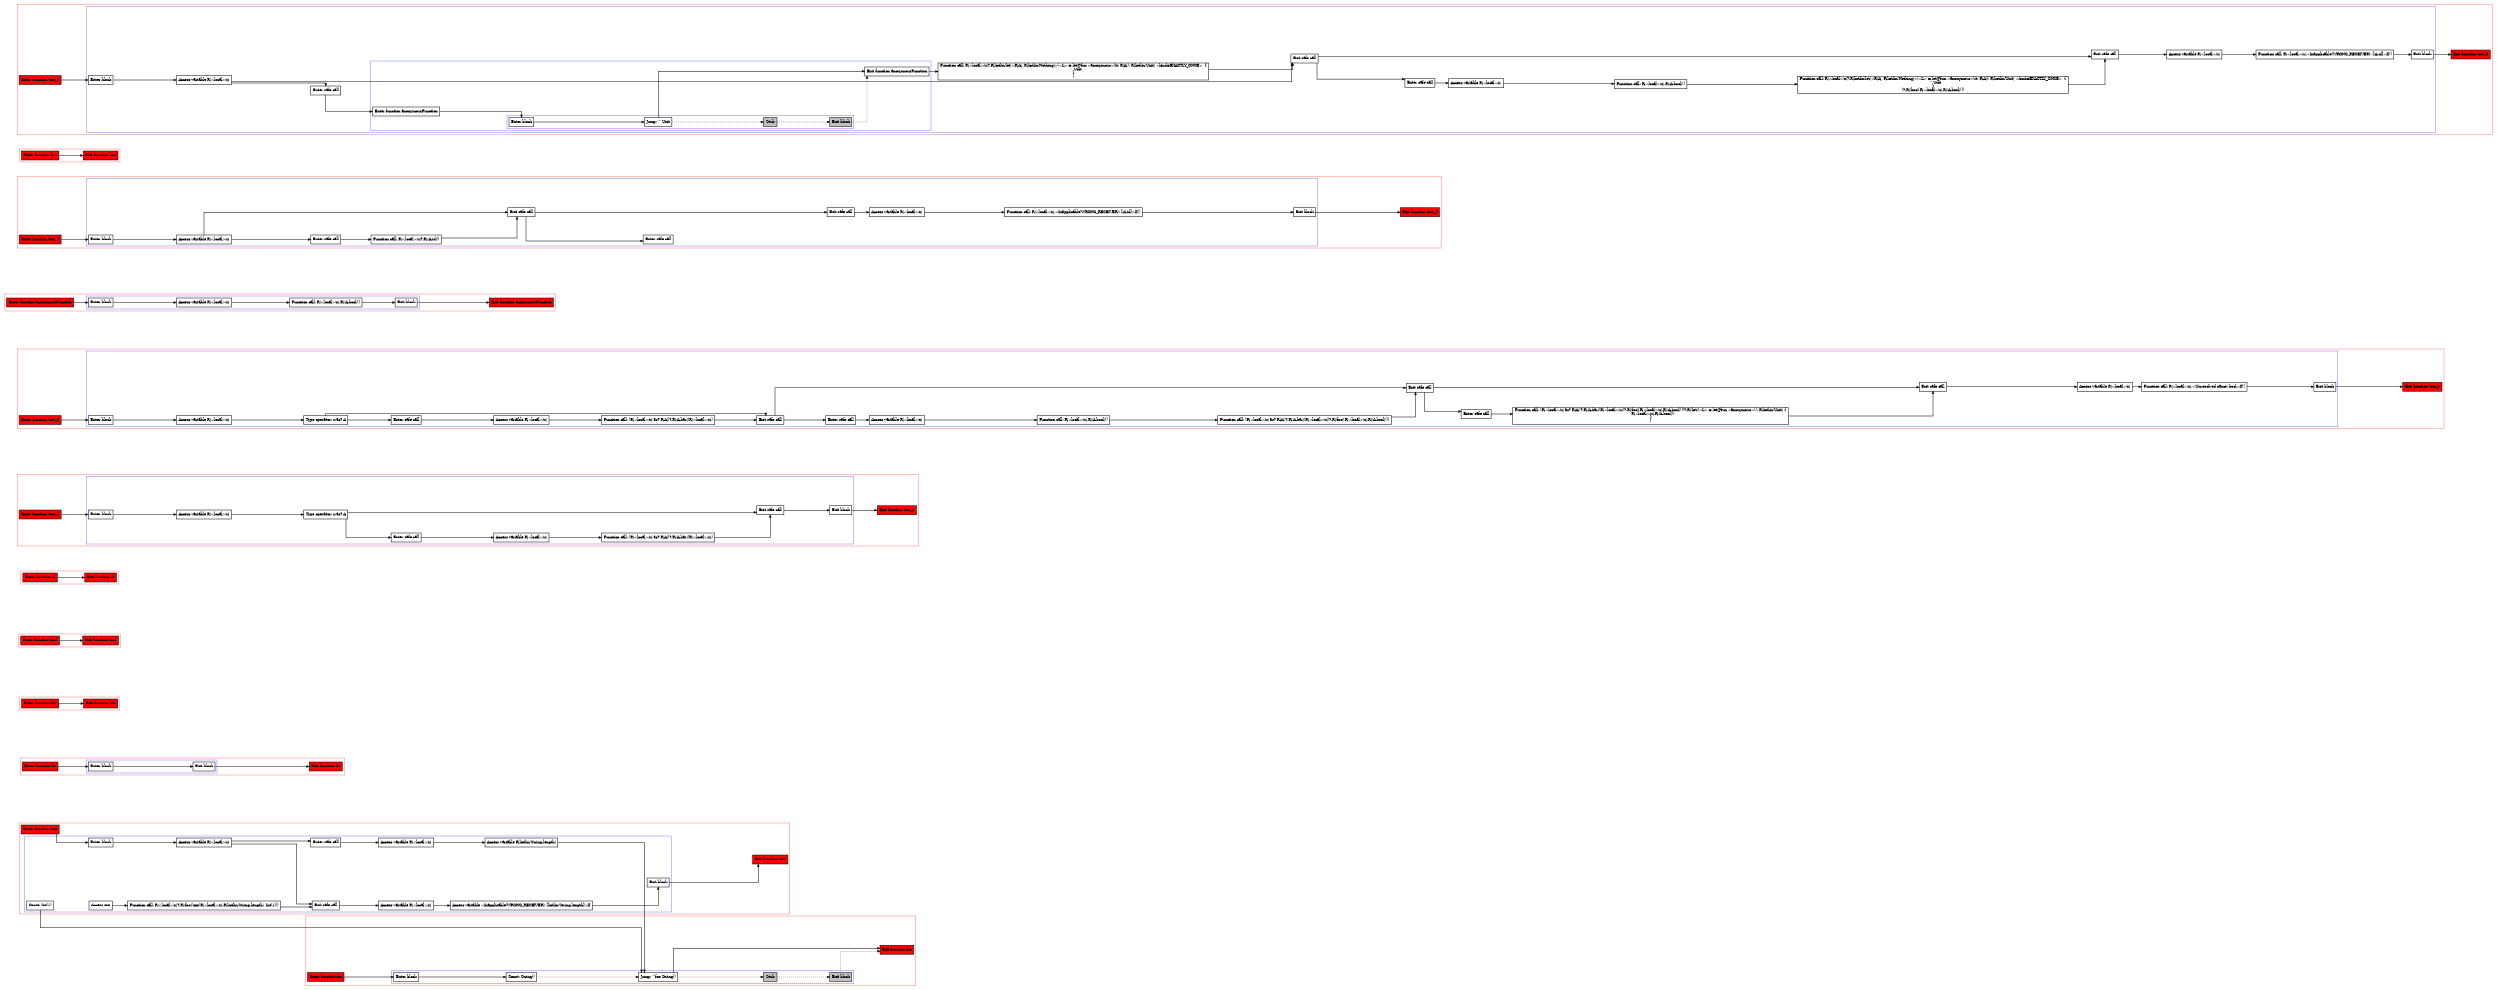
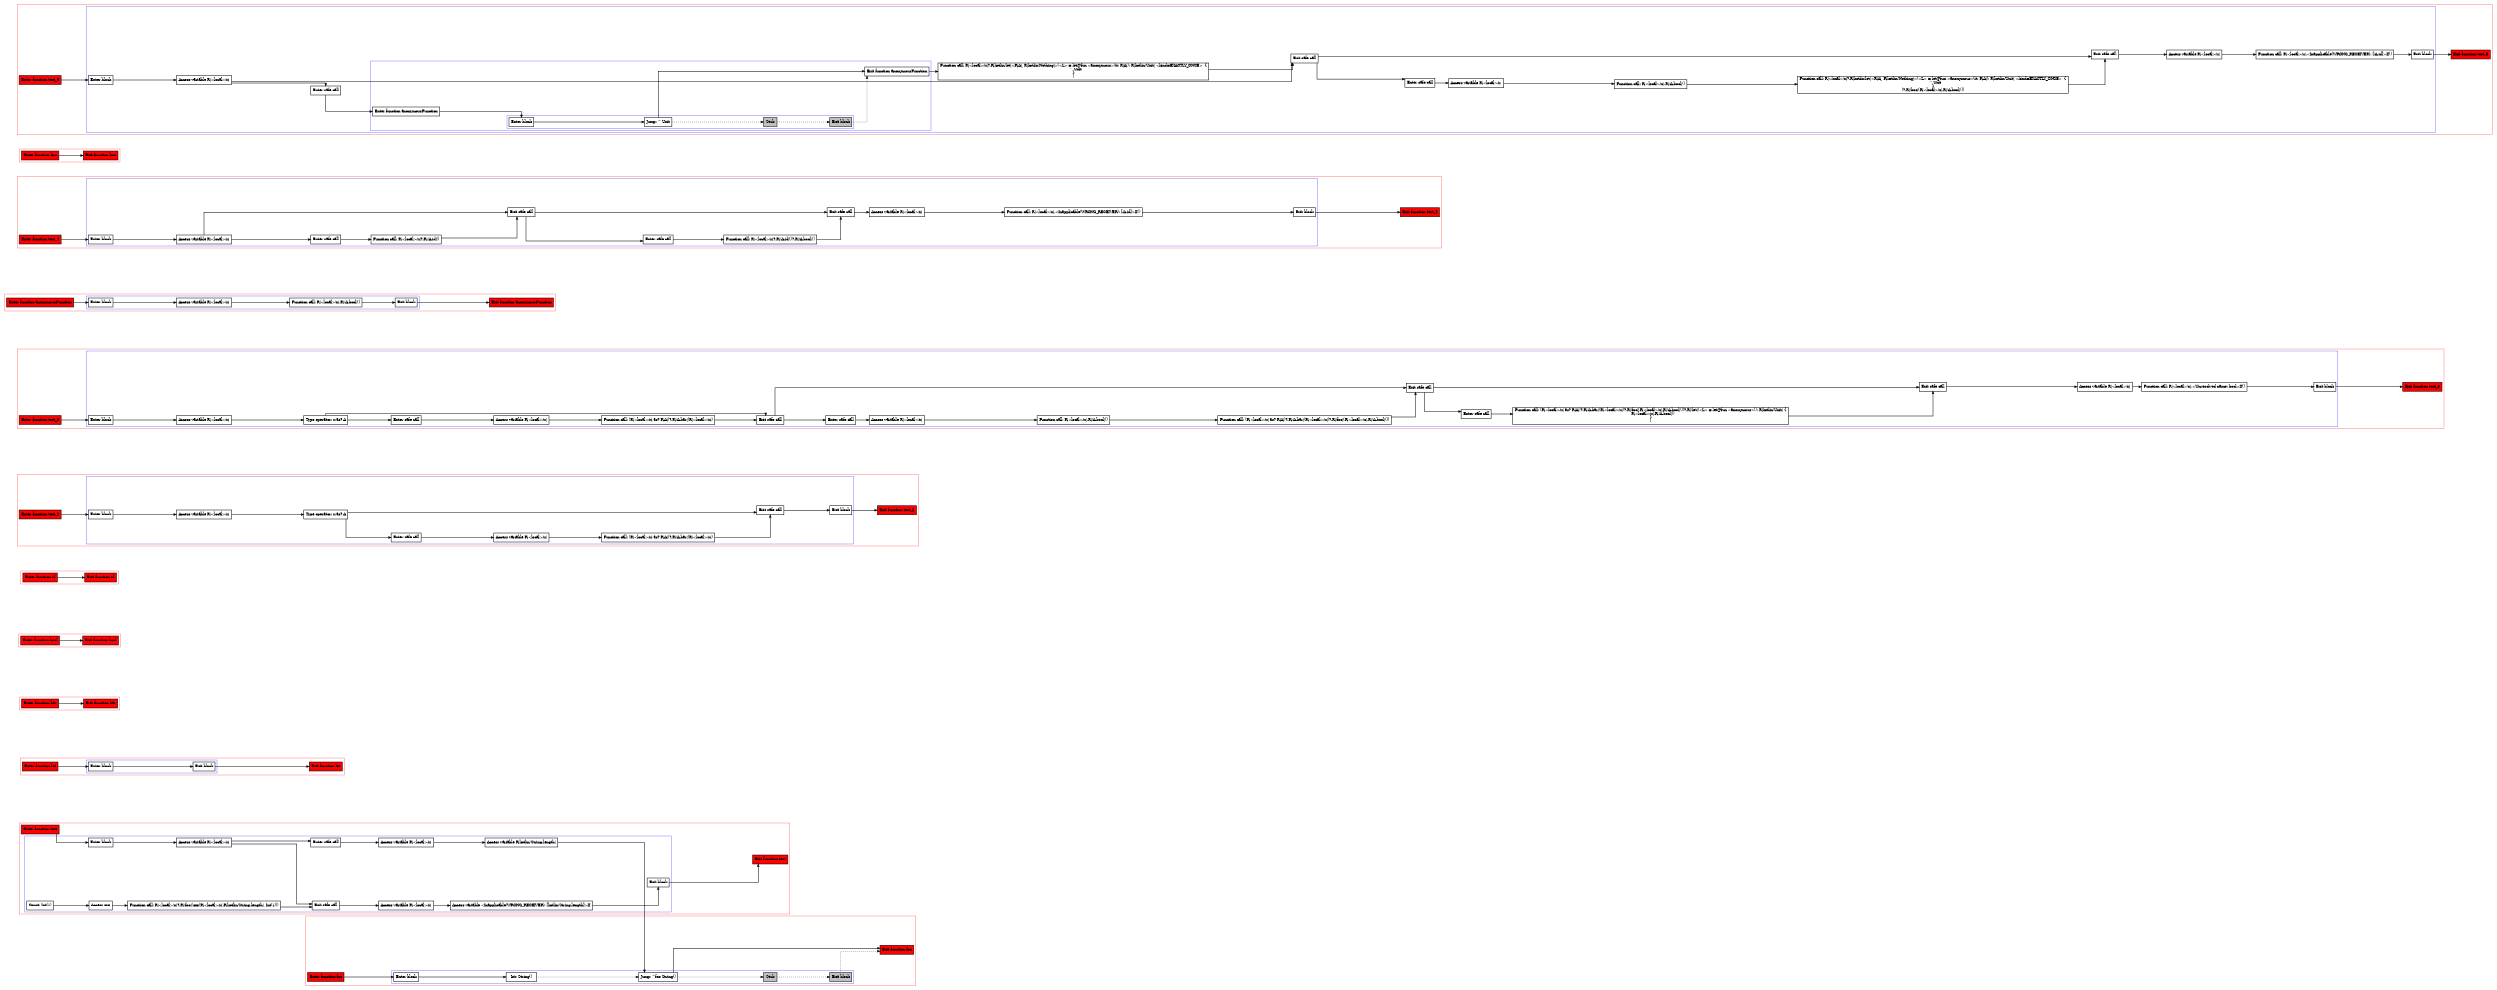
node "Function call: R|<local>/x|?.R|/A.id|()?.R|/A.bool|()": added
edge "Const: Int(1)" -> "Jump: ^foo String()": now "Const: Int(1)" -> "Access =="
node "Const: String()": label "Const: String()" -> "Int: String()"
